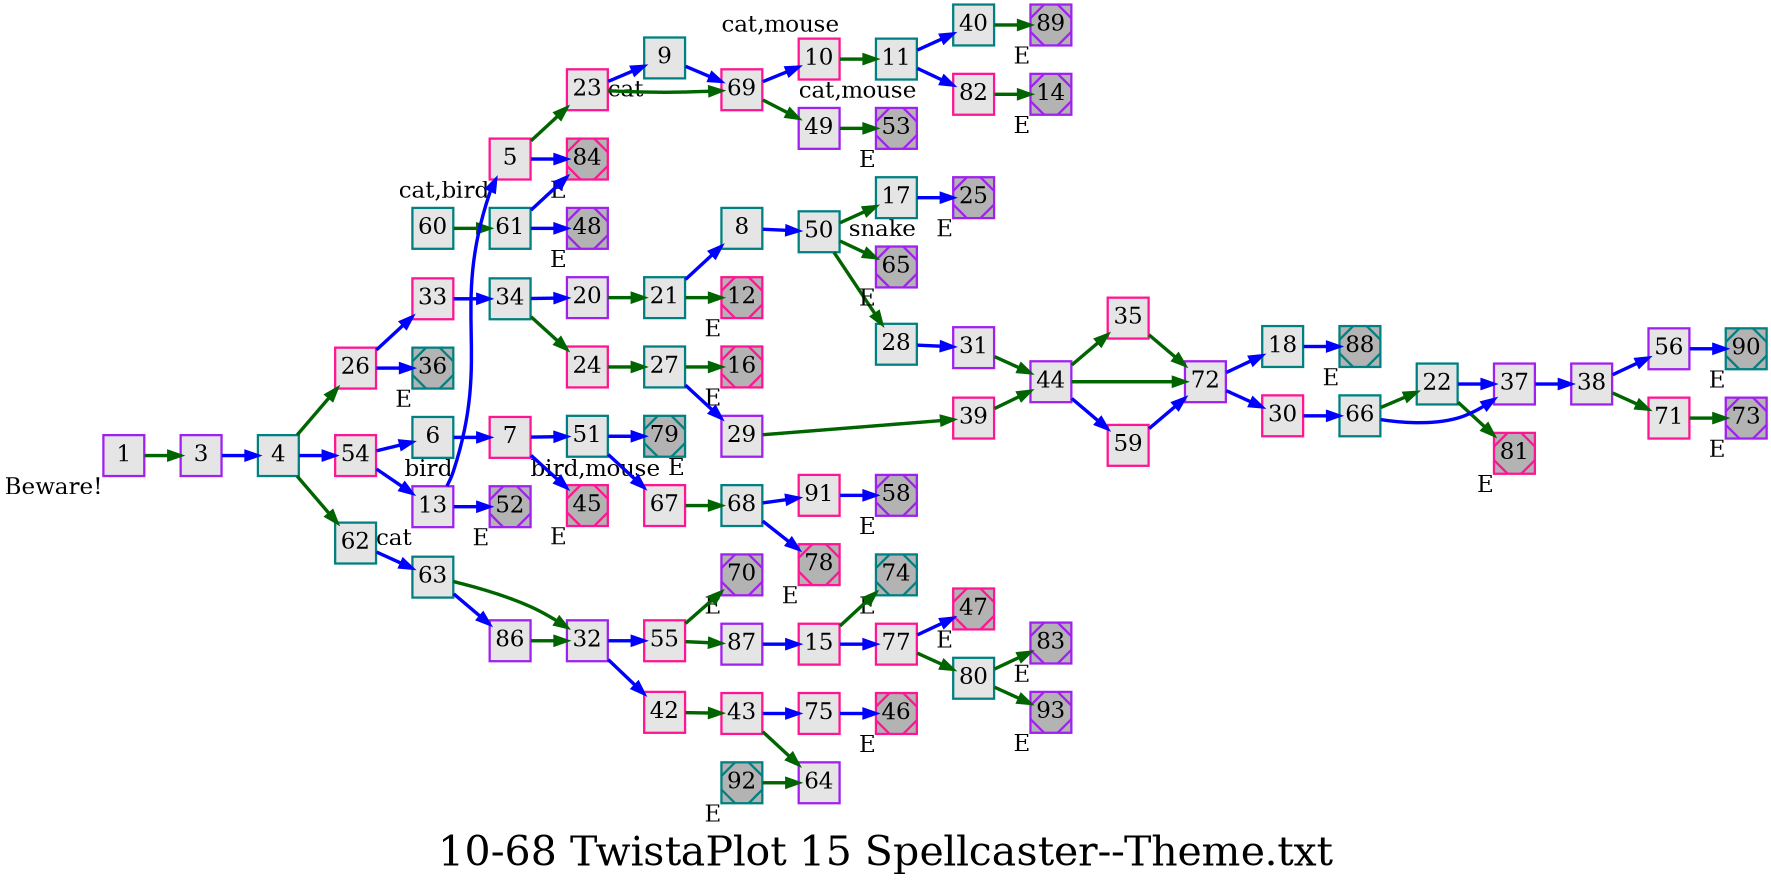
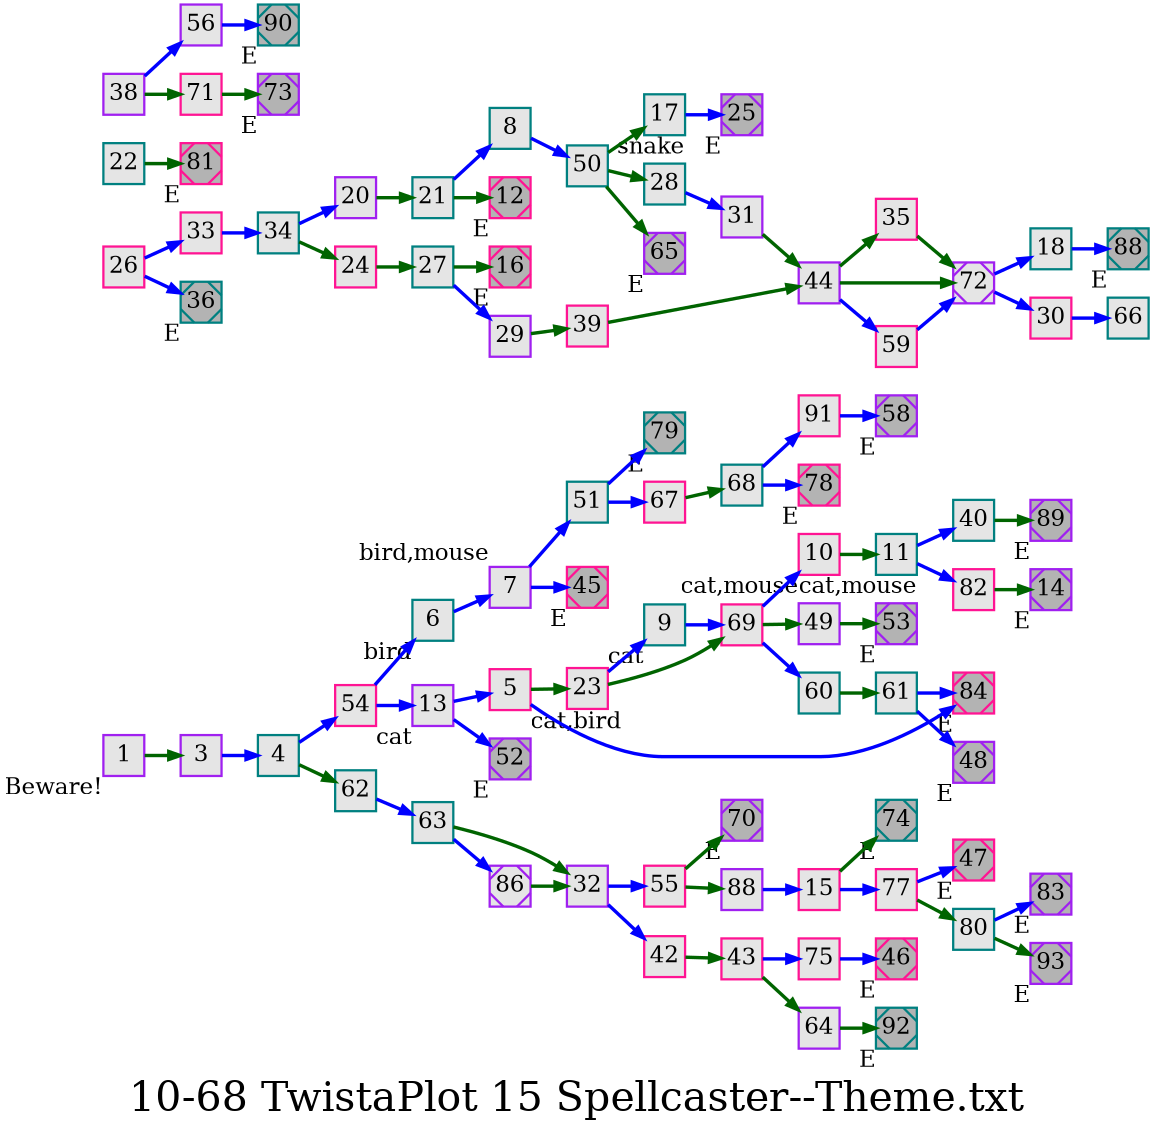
node "72": shape box -> Msquare
node "37": removed
edge "66" -> "22": removed
edge "4" -> "26": removed
node "7 bird,mouse": color deeppink -> purple
node "86": shape box -> Msquare
node "87": label "87" -> "88"
edge "69" -> "60": added
edge "80" -> "83 E": color darkgreen -> blue
edge "92 E" -> "64": reversed
